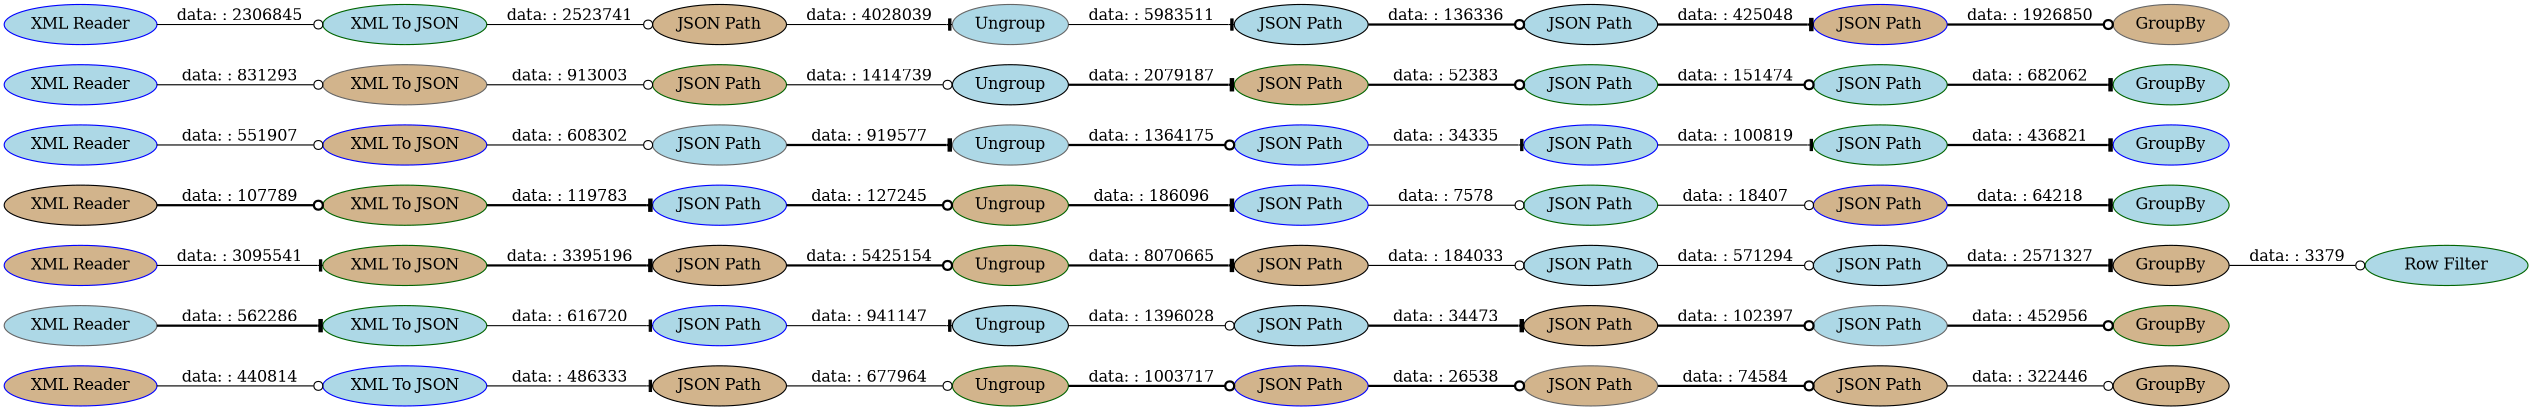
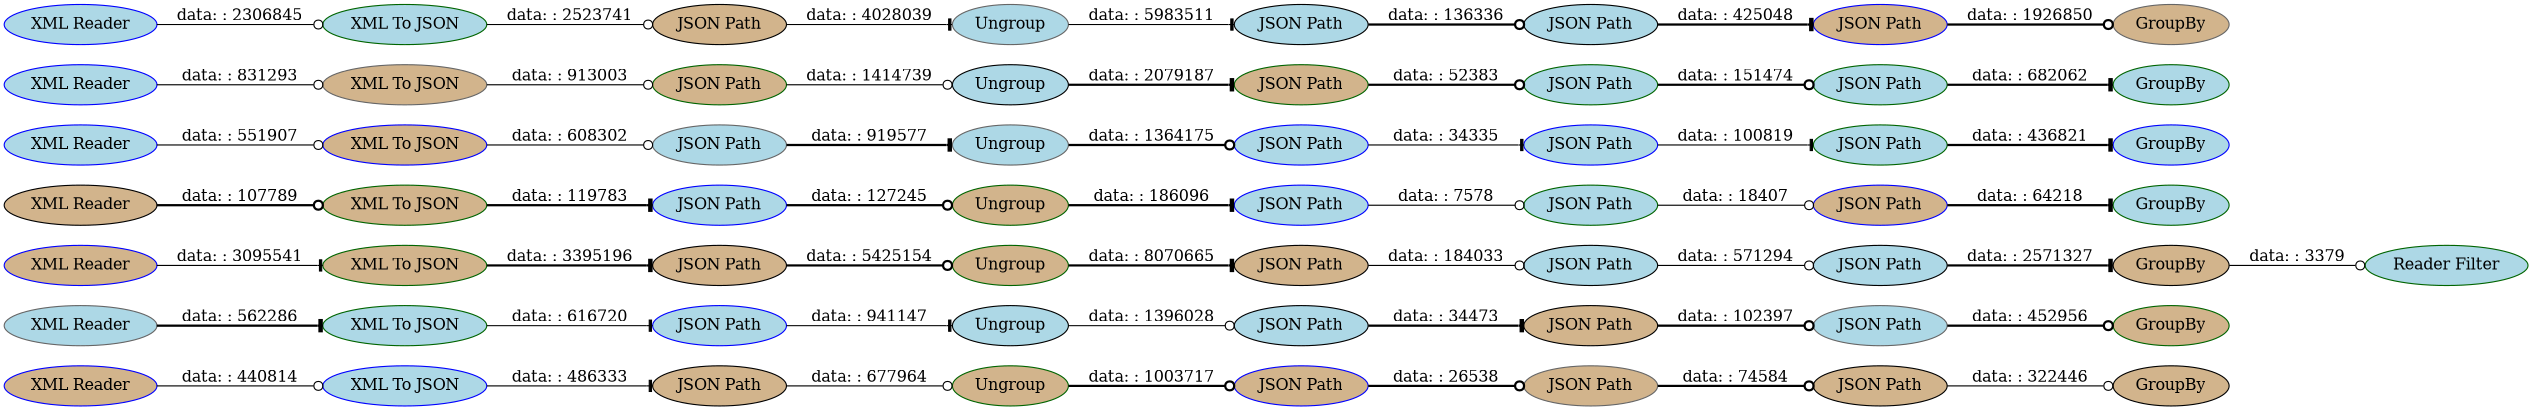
node "Row Filter": label "Row Filter" -> "Reader Filter"
